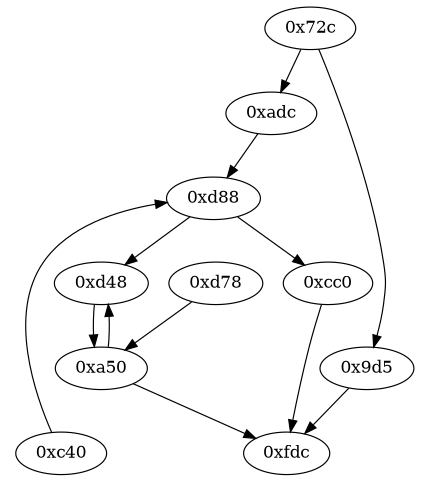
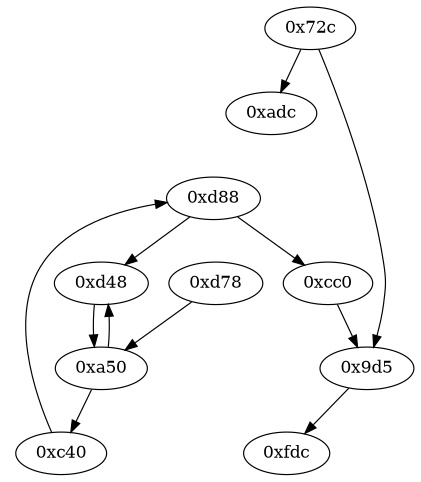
edge "0xadc" -> "0xd88": removed
edge "0xcc0" -> "0xfdc": now "0xcc0" -> "0x9d5"
edge "0xa50" -> "0xfdc": now "0xa50" -> "0xc40"
